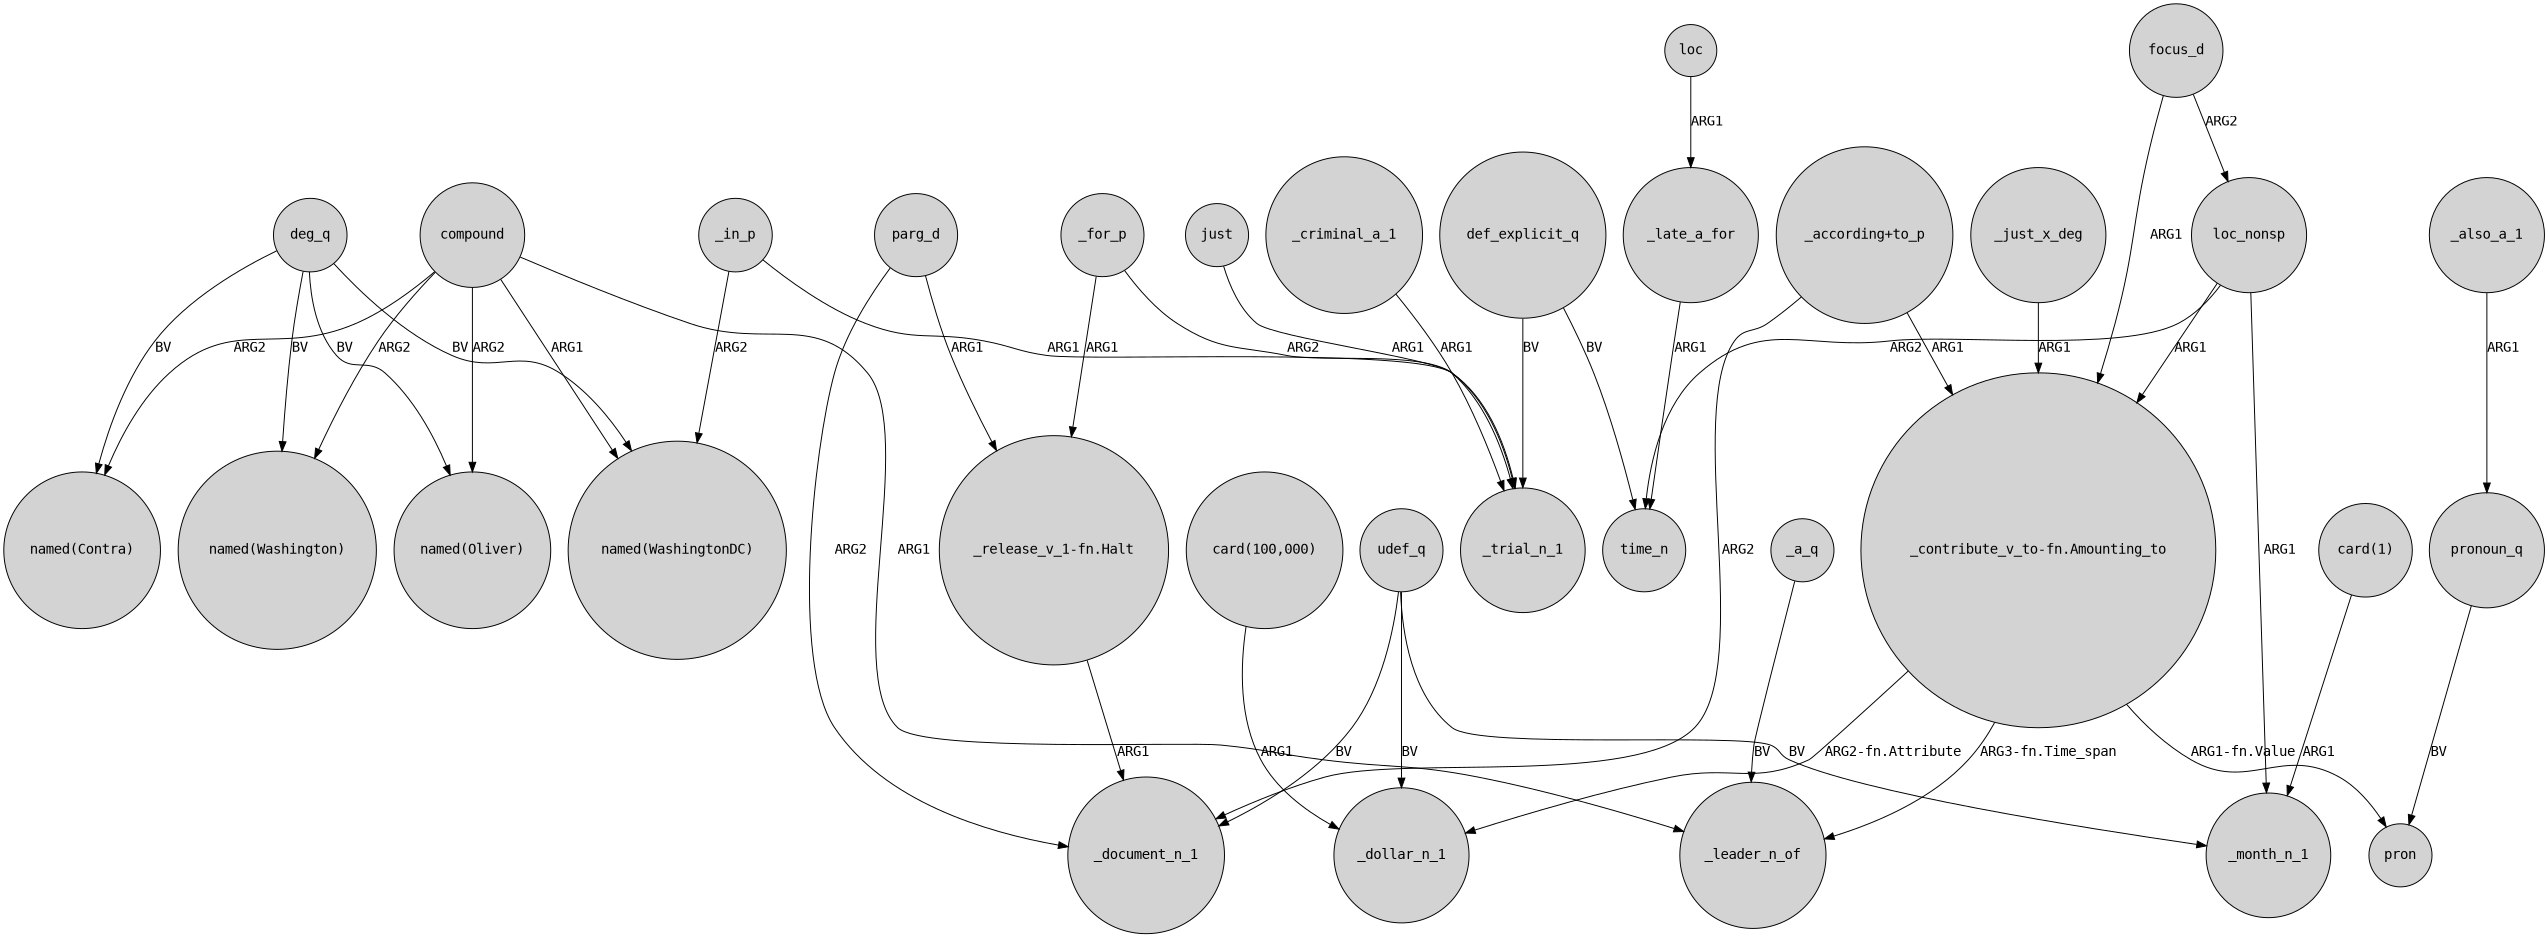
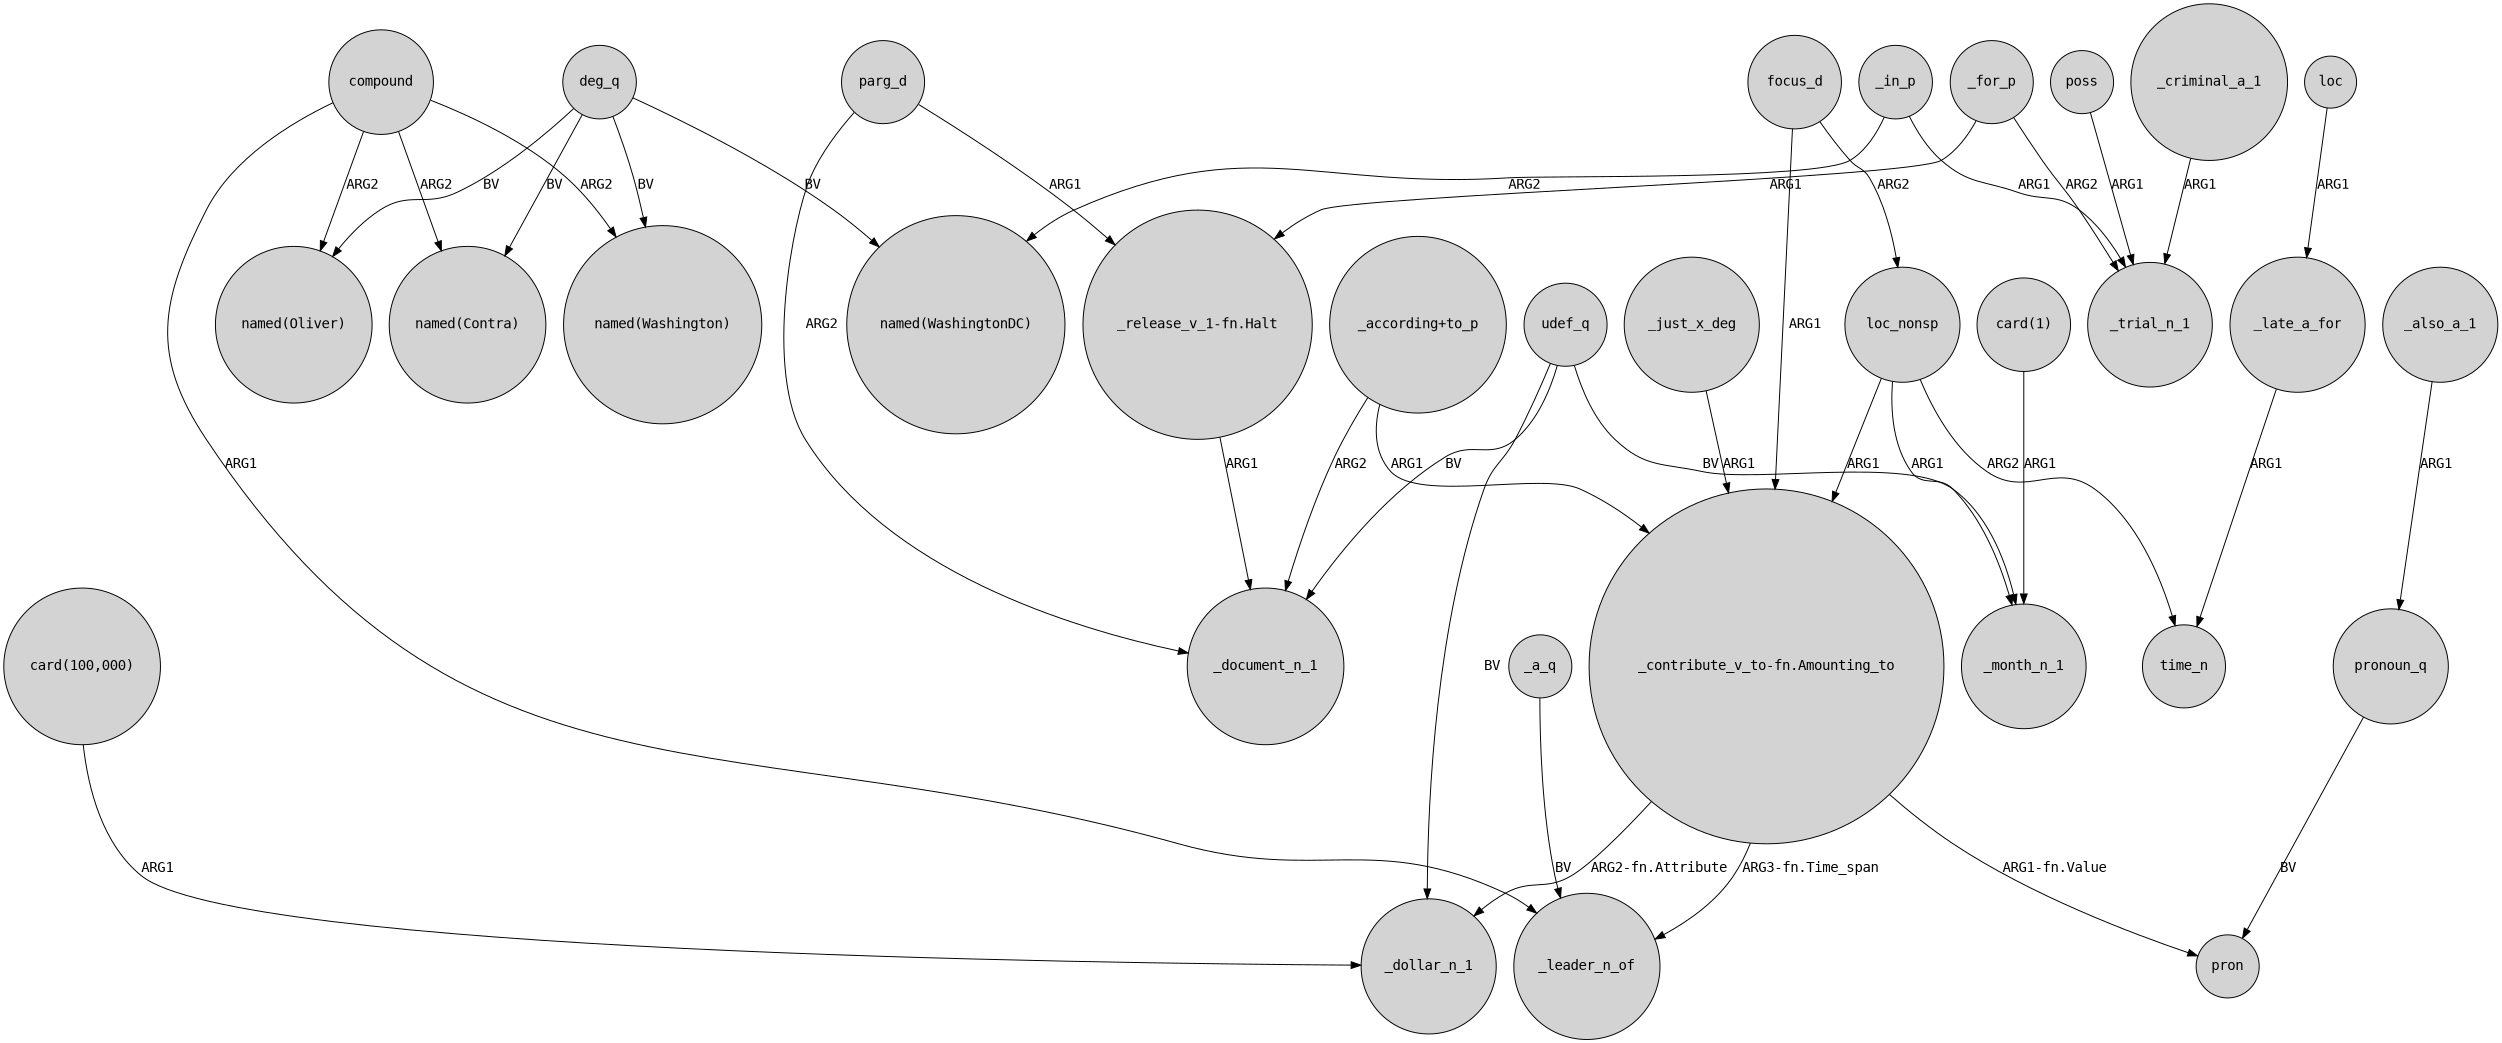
node "just": label "just" -> "poss"
node "def_explicit_q": removed
edge "compound" -> "named(WashingtonDC)": removed, label "ARG1"
